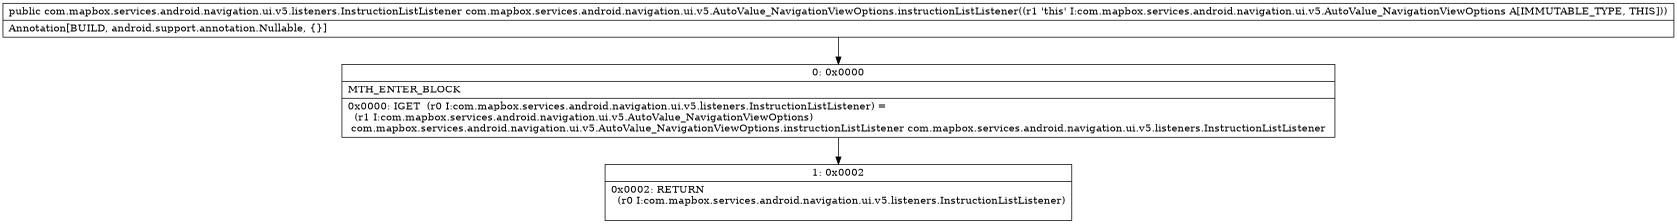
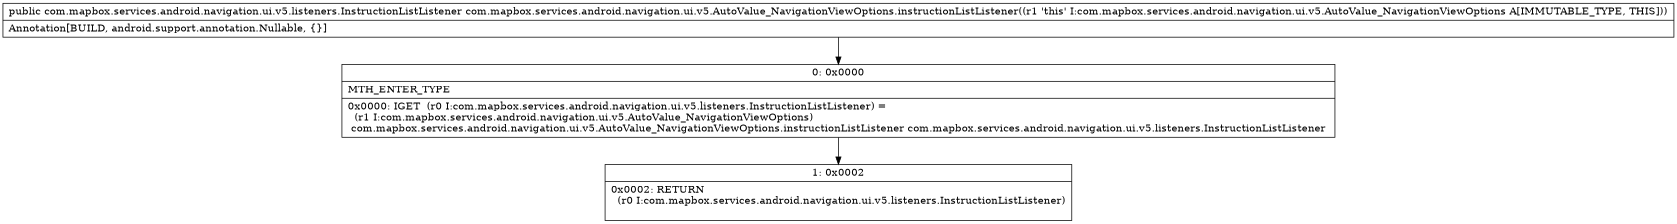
node "0: 0x0000": text "MTH_ENTER_BLOCK" -> "MTH_ENTER_TYPE"
